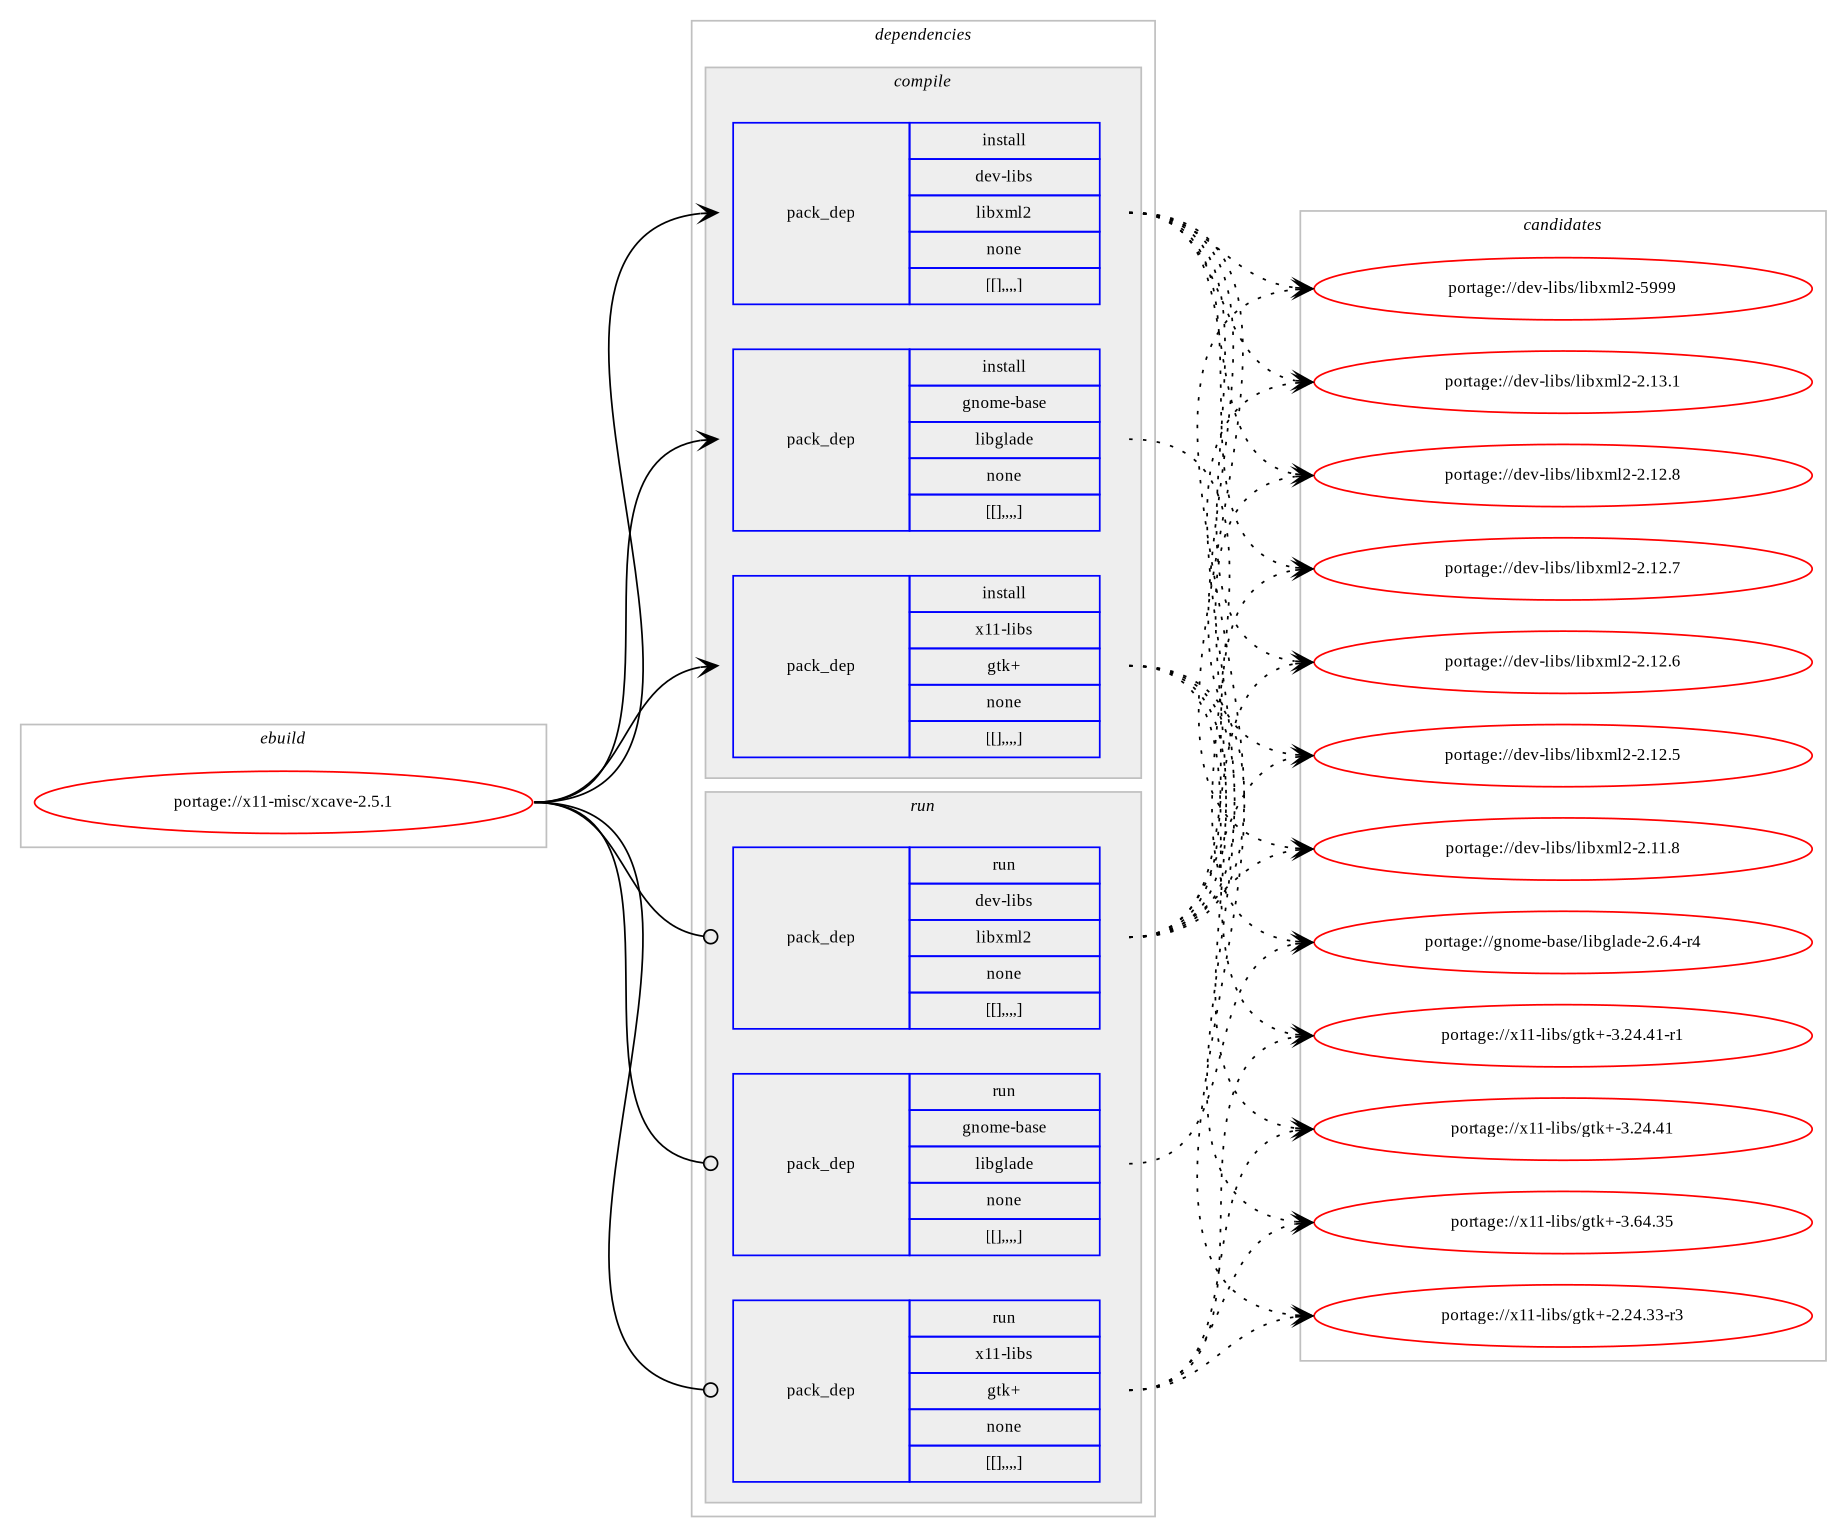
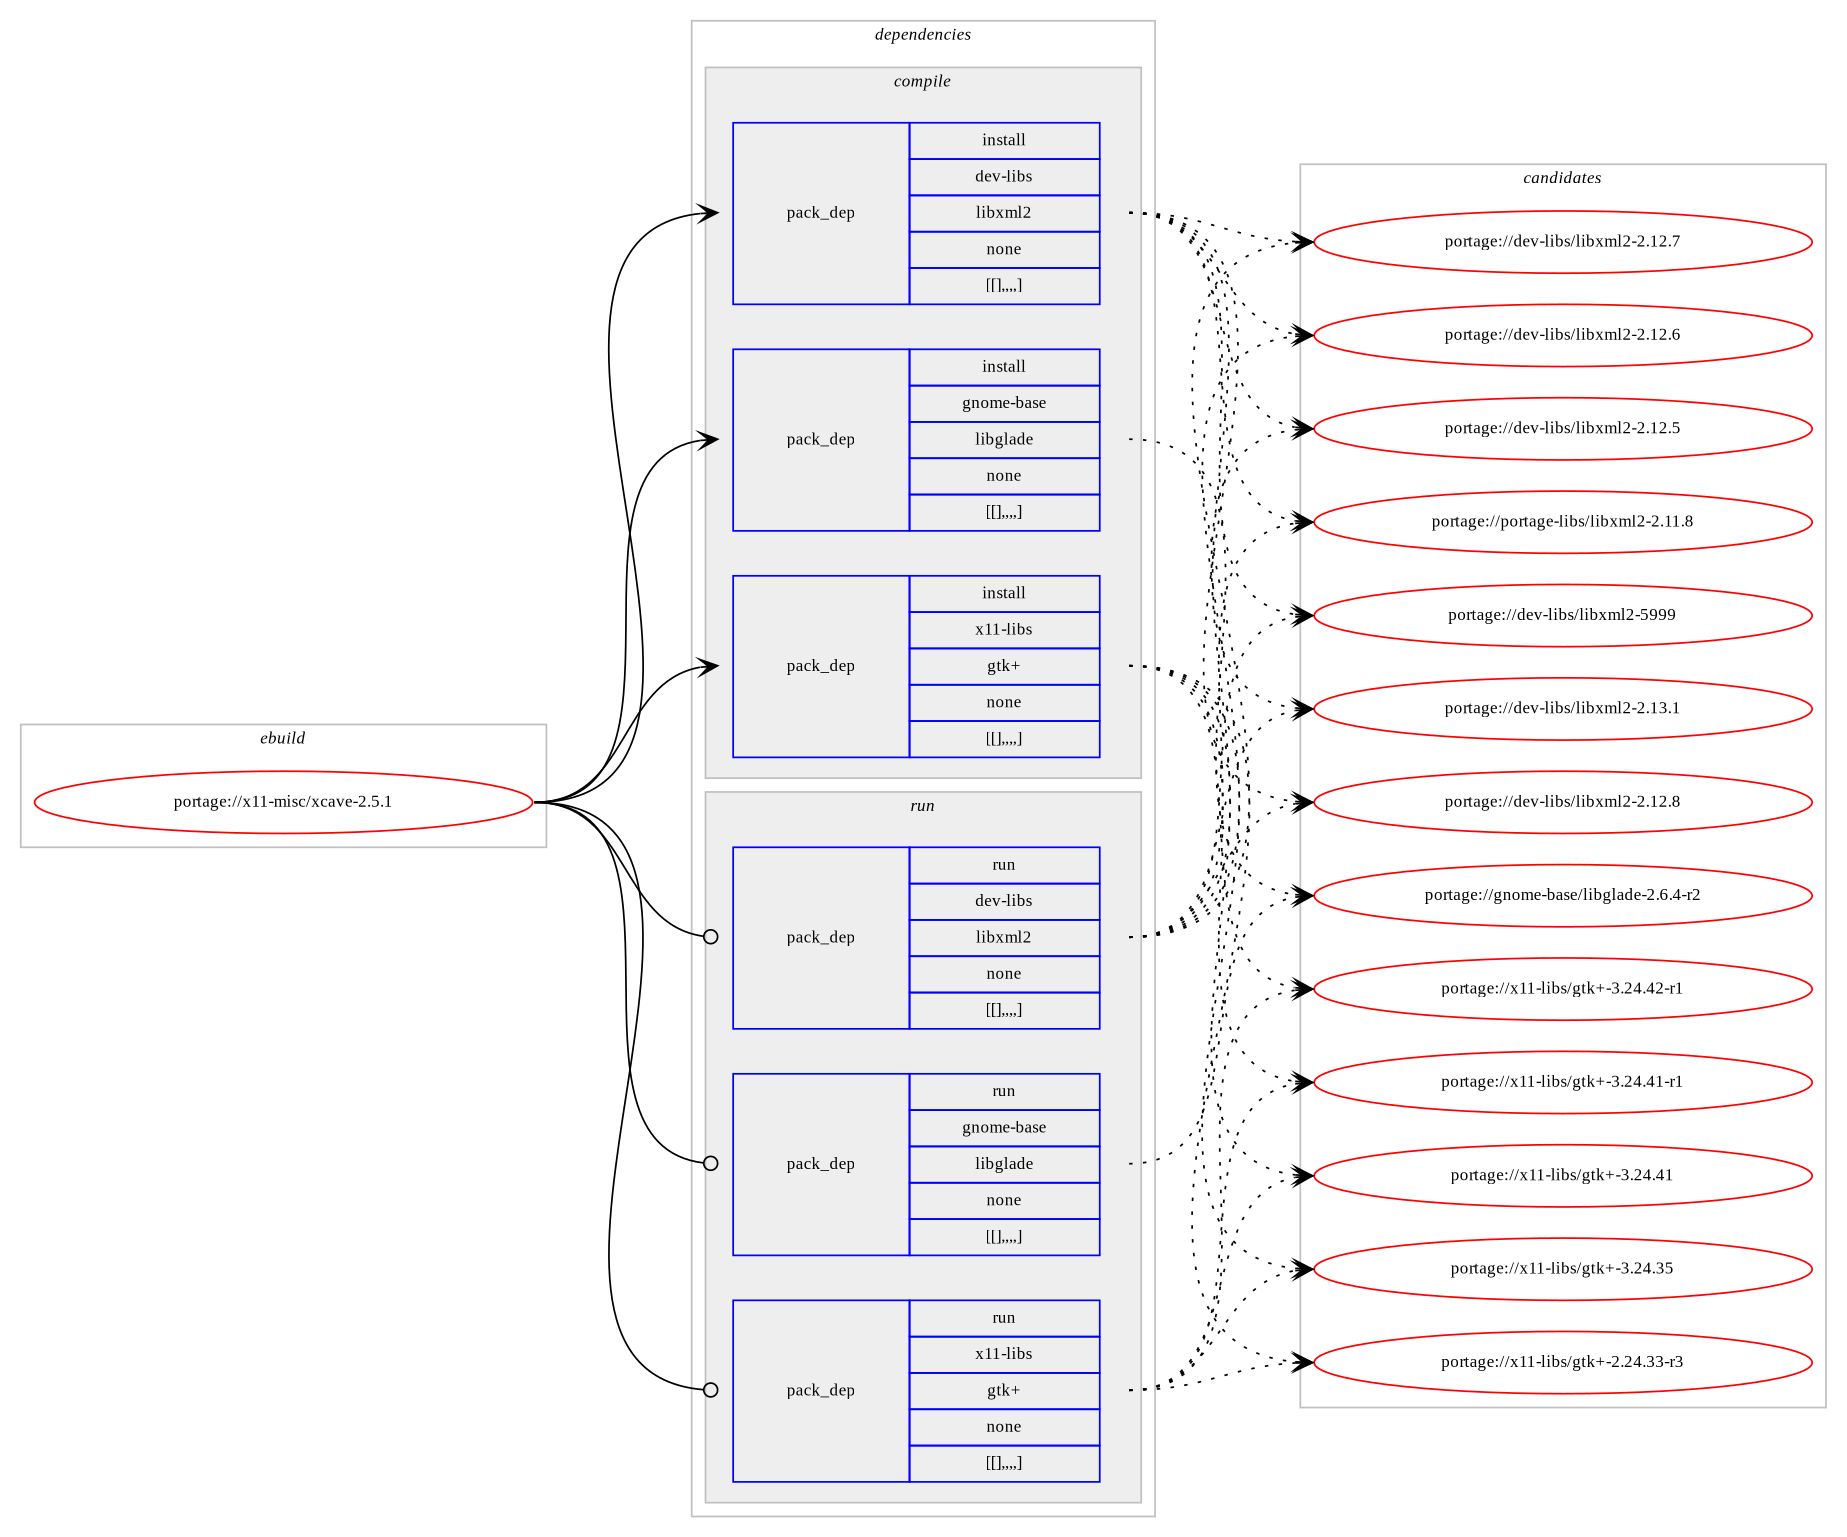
node "portage://dev-libs/libxml2-2.11.8": label "portage://dev-libs/libxml2-2.11.8" -> "portage://portage-libs/libxml2-2.11.8"
node "portage://gnome-base/libglade-2.6.4-r4": label "portage://gnome-base/libglade-2.6.4-r4" -> "portage://gnome-base/libglade-2.6.4-r2"
node "portage://x11-libs/gtk+-3.24.42-r1": added
node "portage://x11-libs/gtk+-3.64.35": label "portage://x11-libs/gtk+-3.64.35" -> "portage://x11-libs/gtk+-3.24.35"
